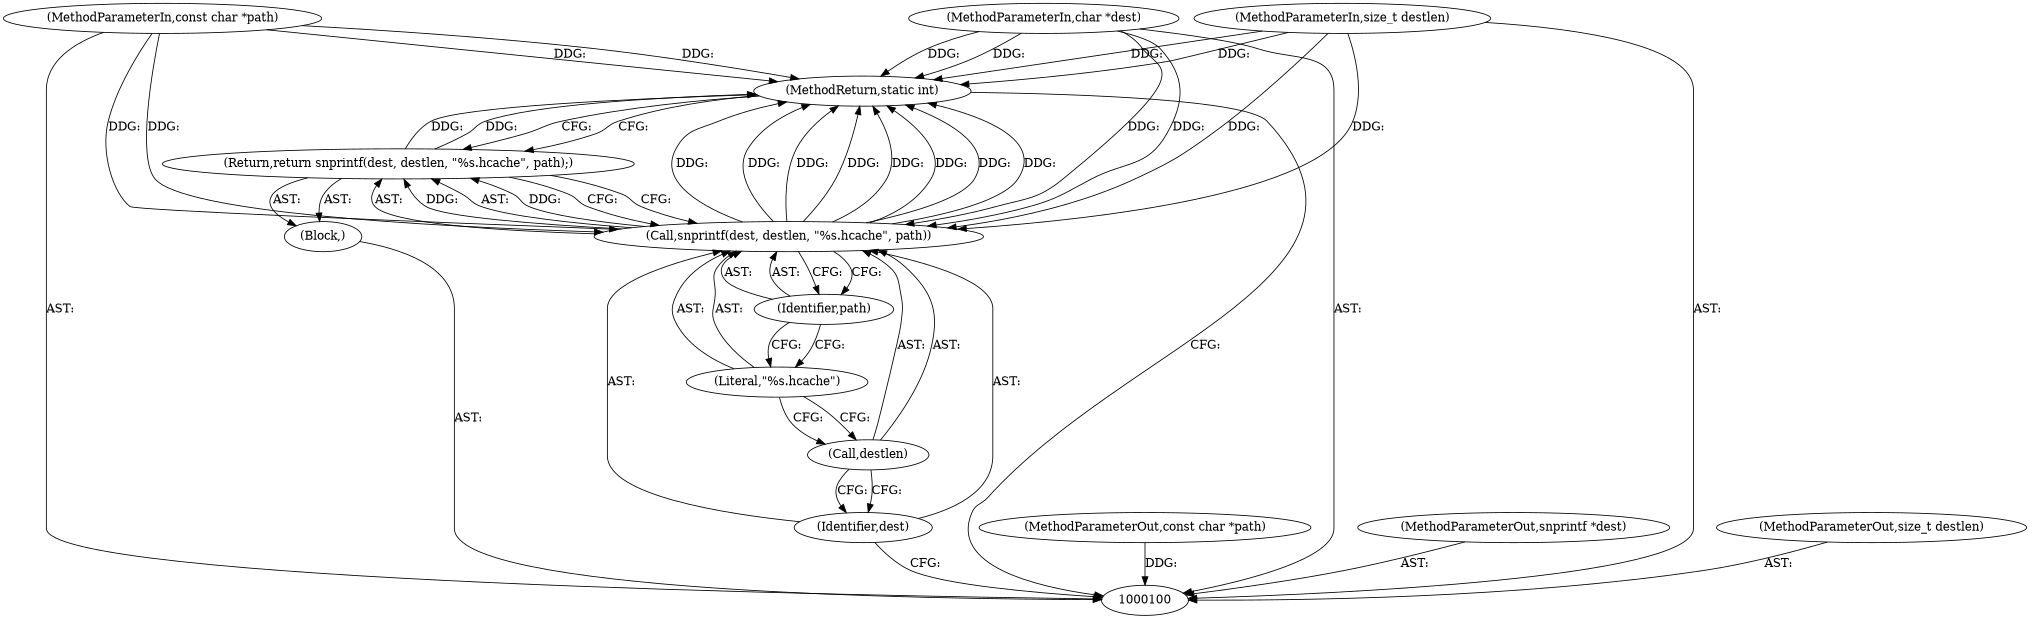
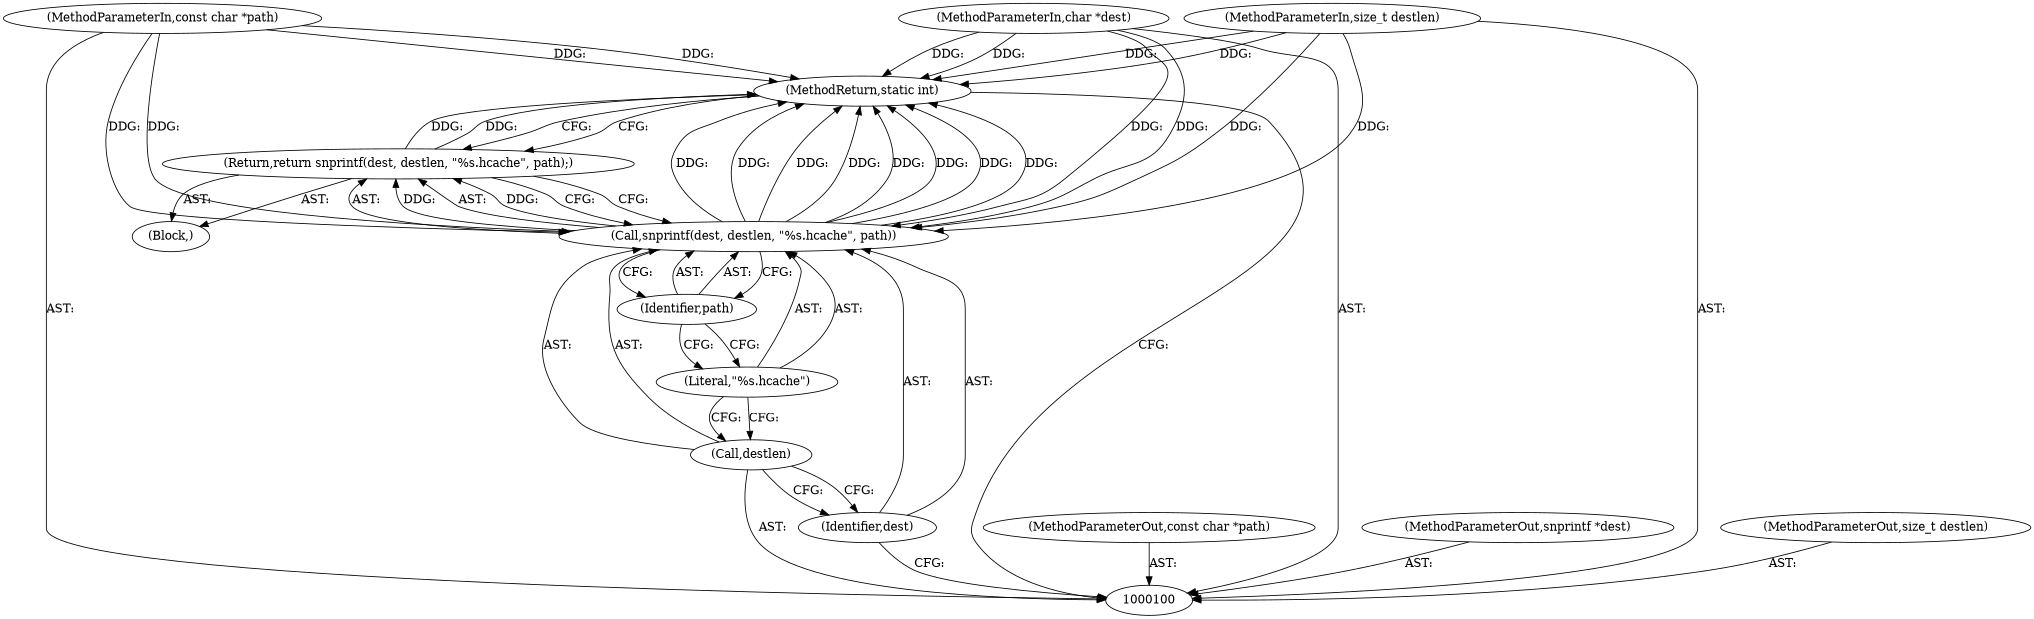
edge "(MethodParameterOut,const char *path)" -> "1000100": label "DDG: " -> "AST: "
edge "(Block,)" -> "1000100": now "(Call,destlen)" -> "1000100"
